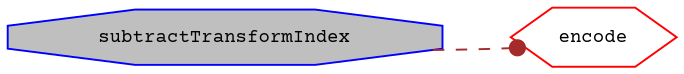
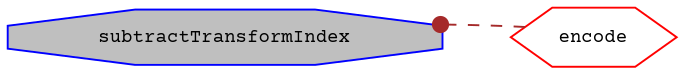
edge "subtractTransformIndex" -> "encode": reversed
